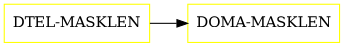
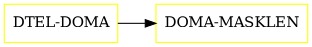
node "DTEL-MASKLEN": label "DTEL-MASKLEN" -> "DTEL-DOMA"
